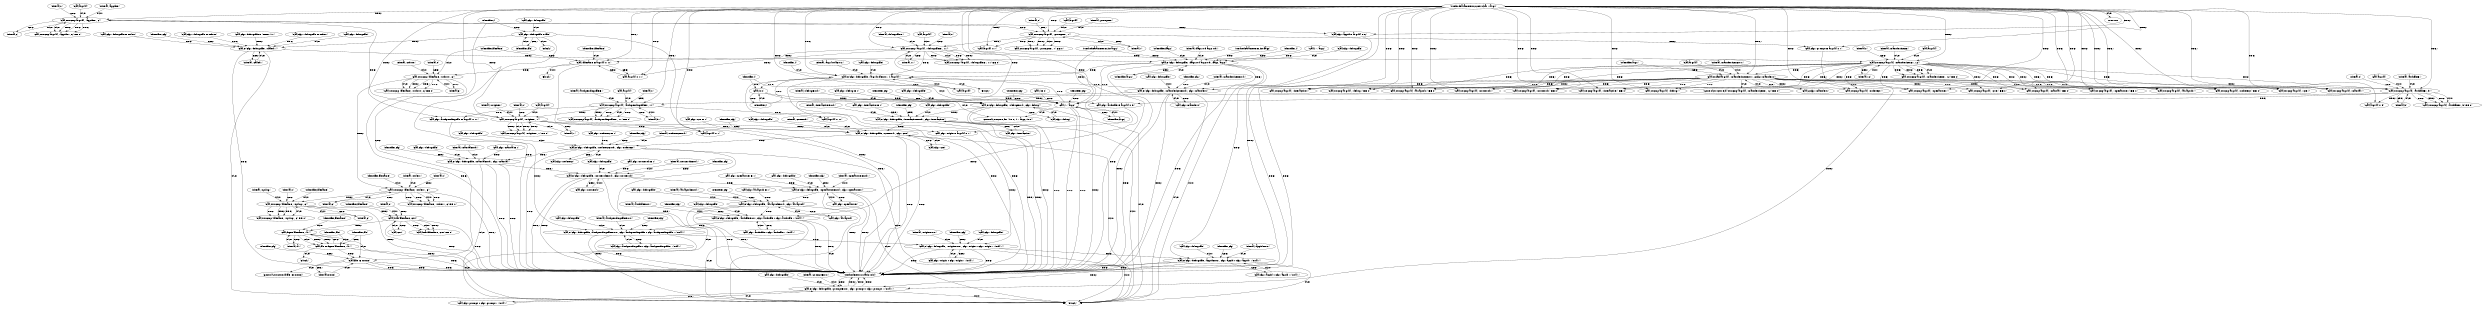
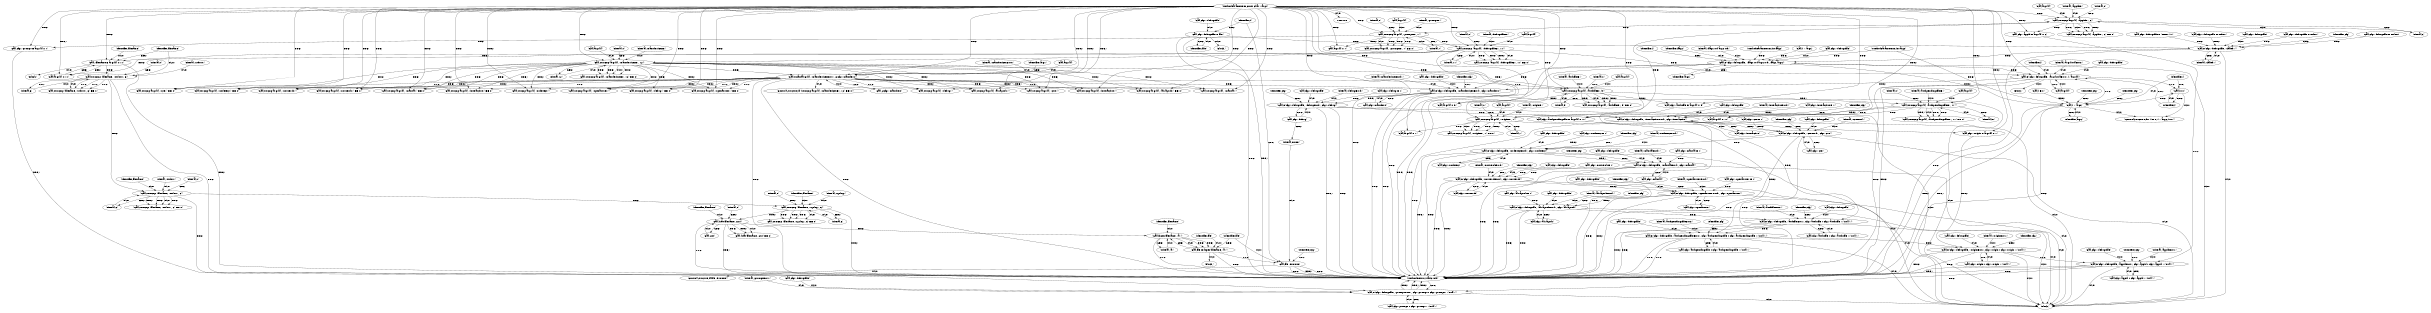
node "(Call,cfg->manual)": added
edge "(Call,file != NULL)" -> "(Literal,NULL)": now "(Call,cfg->debug)" -> "(Literal,NULL)"
